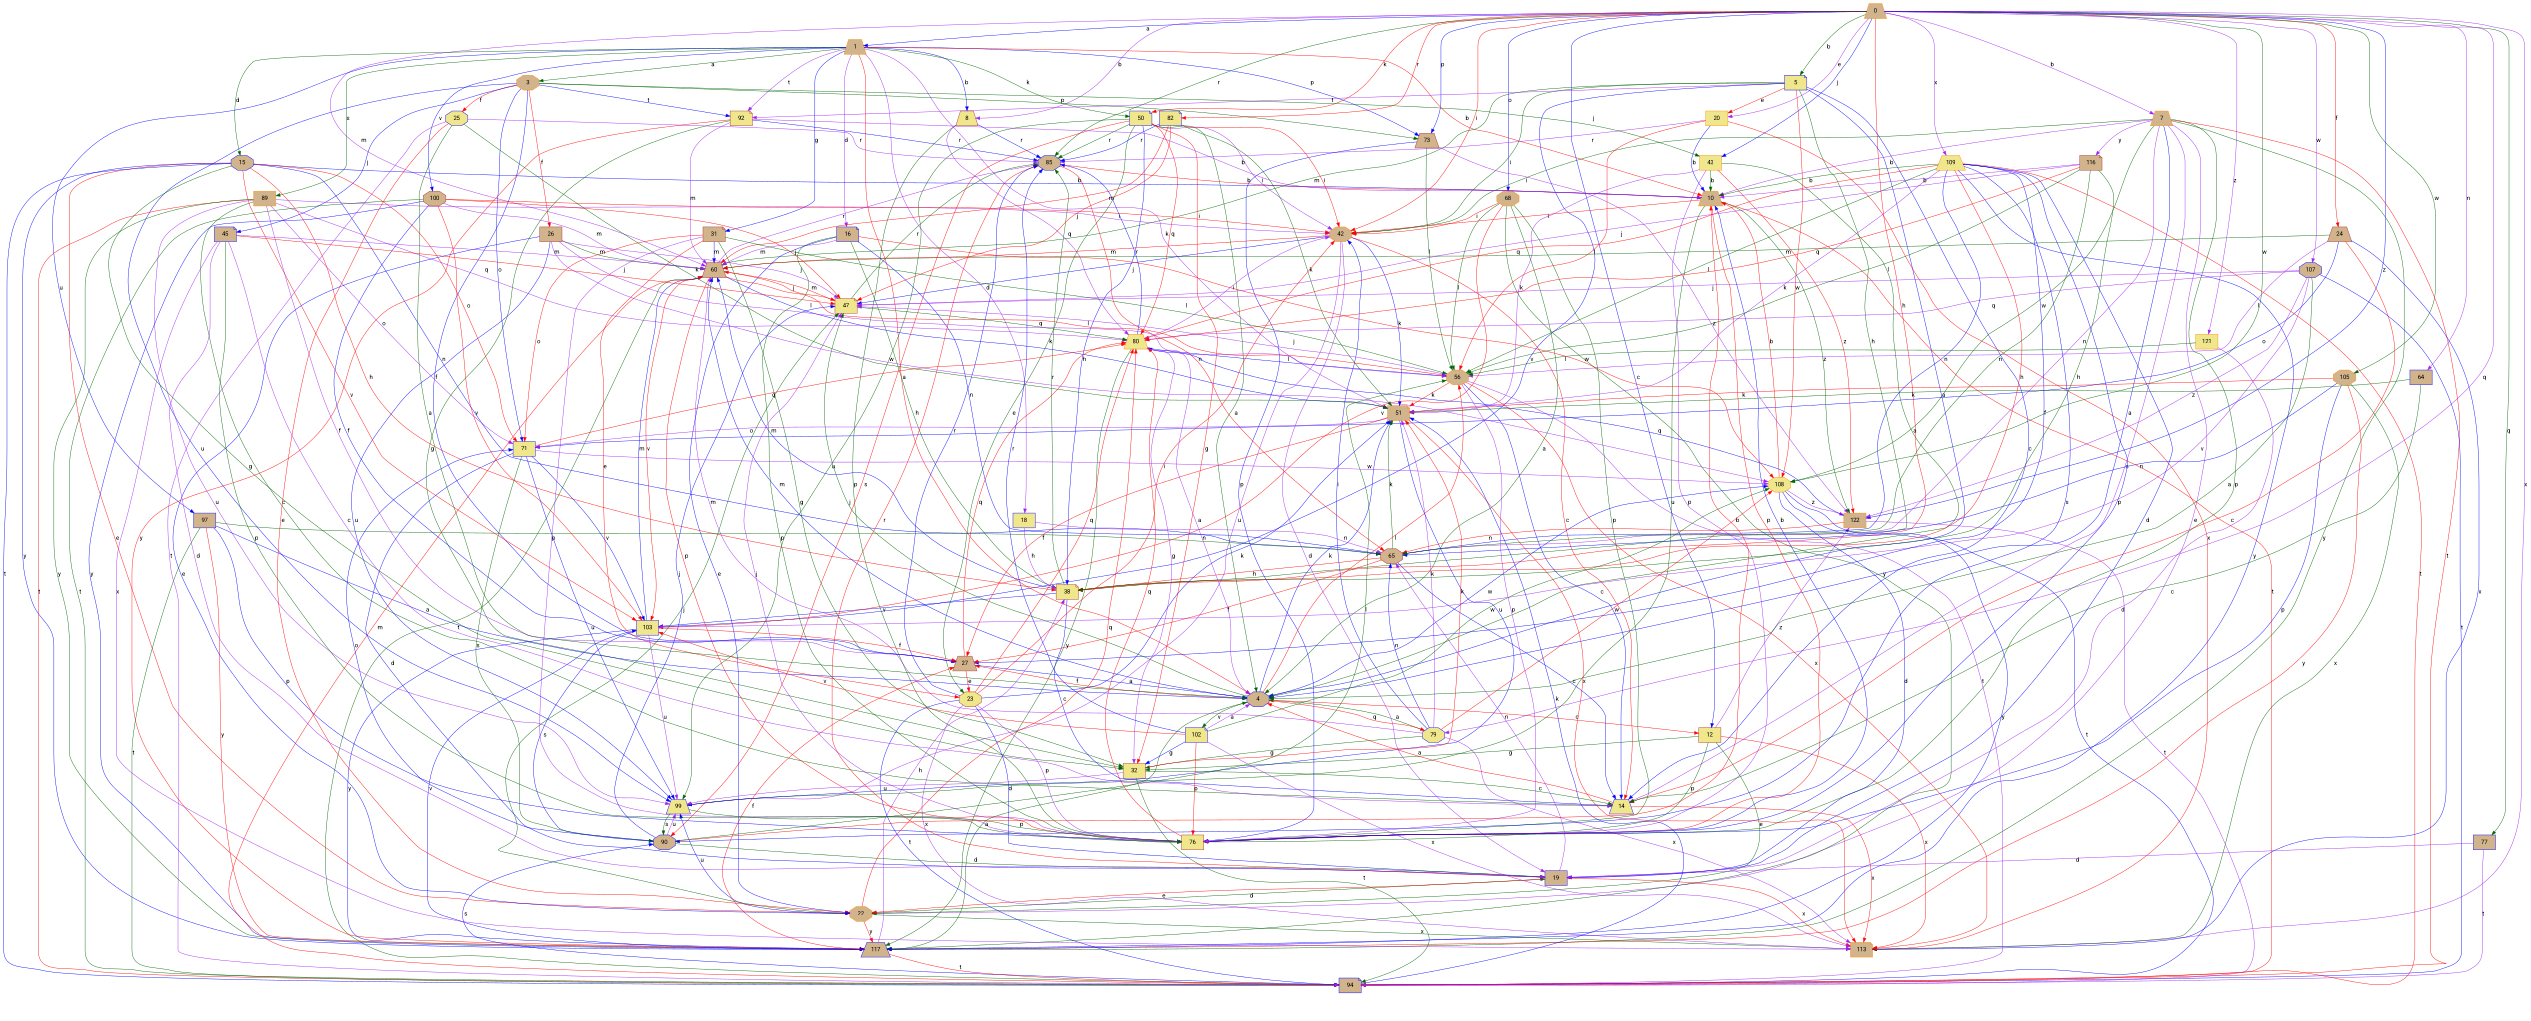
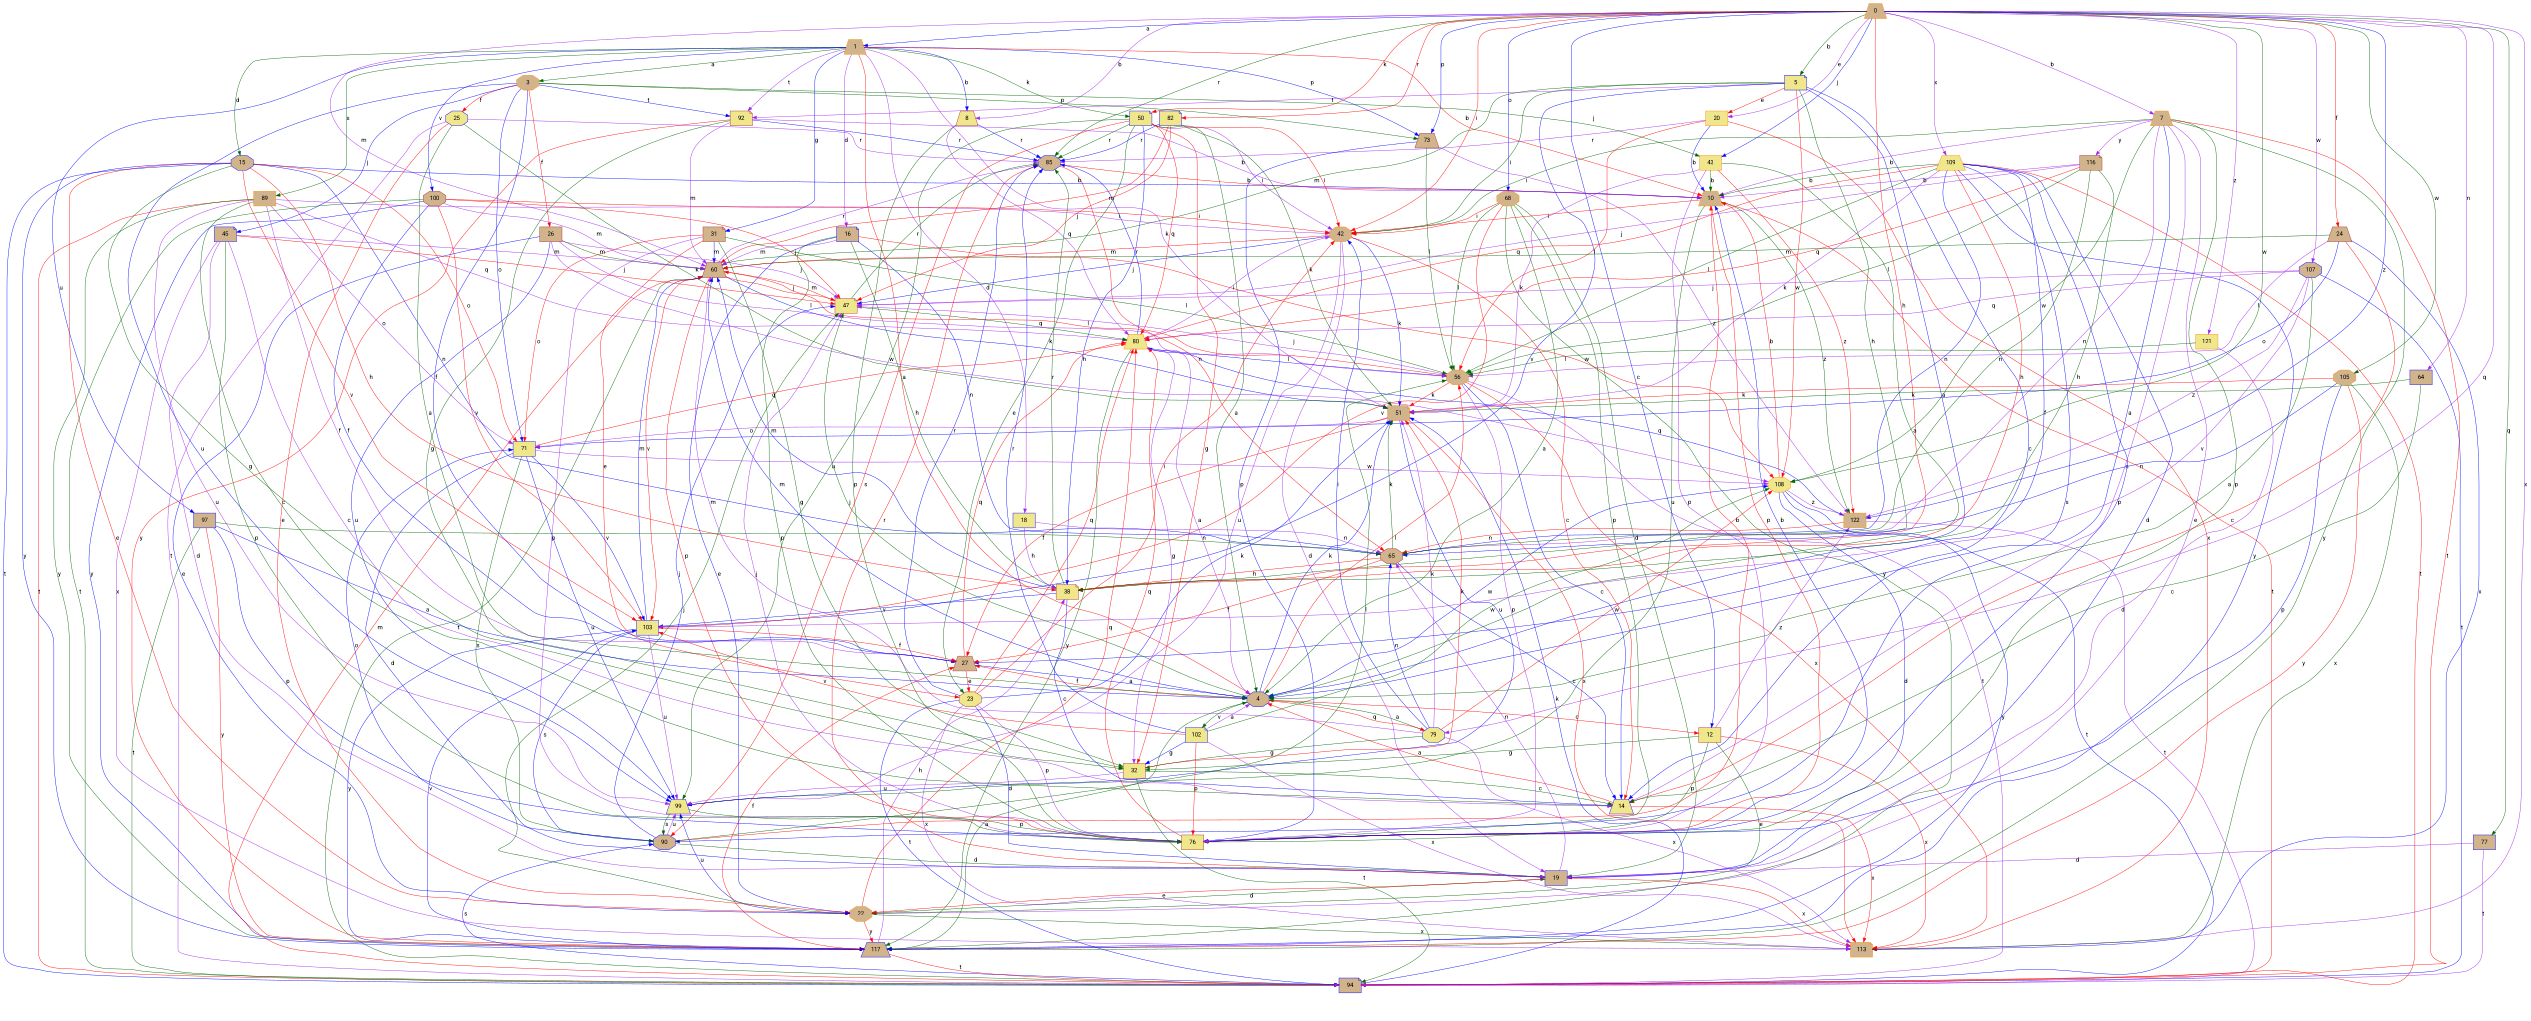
edge "68" -> "19": added, label "d"
